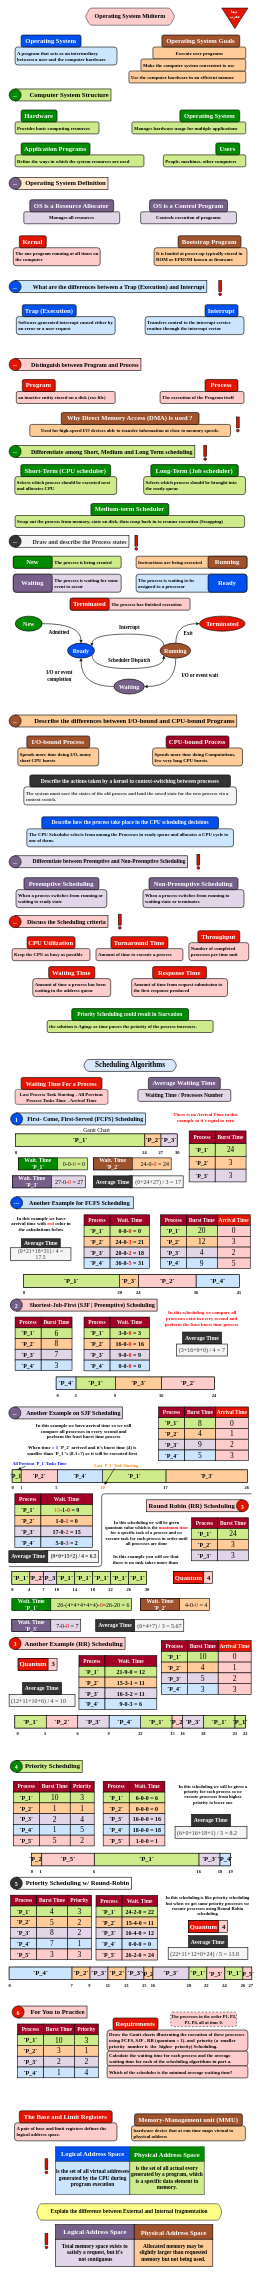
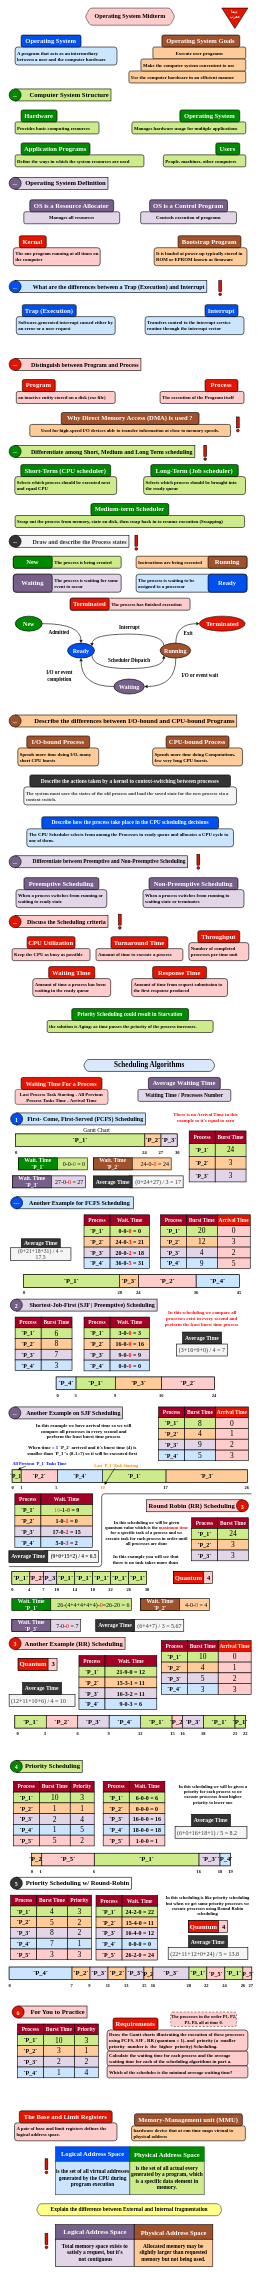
node "Operating System Definition": fillcolor #ffe6cc -> #e1d5e7
node "Selects which process should be executed next and allocates CPU": label "Selects which process should be executed next and allocates CPU" -> "Selects which process should be executed next and equal CPU"
node "CPU-bound Process": fillcolor #a20025 -> #a0522d
node "Amount of time a process has been waiting in the address queue": label "Amount of time a process has been waiting in the address queue" -> "Amount of time a process has been waiting in the ready queue"
node "Scheduling Algorithms": size 94x12 -> 132x12
node "In this example we have arrival time with red color in the calculations below": removed
node "Shortest-Job-First (SJF | Preemptive) Scheduling": fillcolor #ffcccc -> #e1d5e7
node "16-3-2 = 11": shape rounded rectangle -> rectangle
node "Explain the difference between External and Internal fragmentation": size 186x17 -> 186x12
